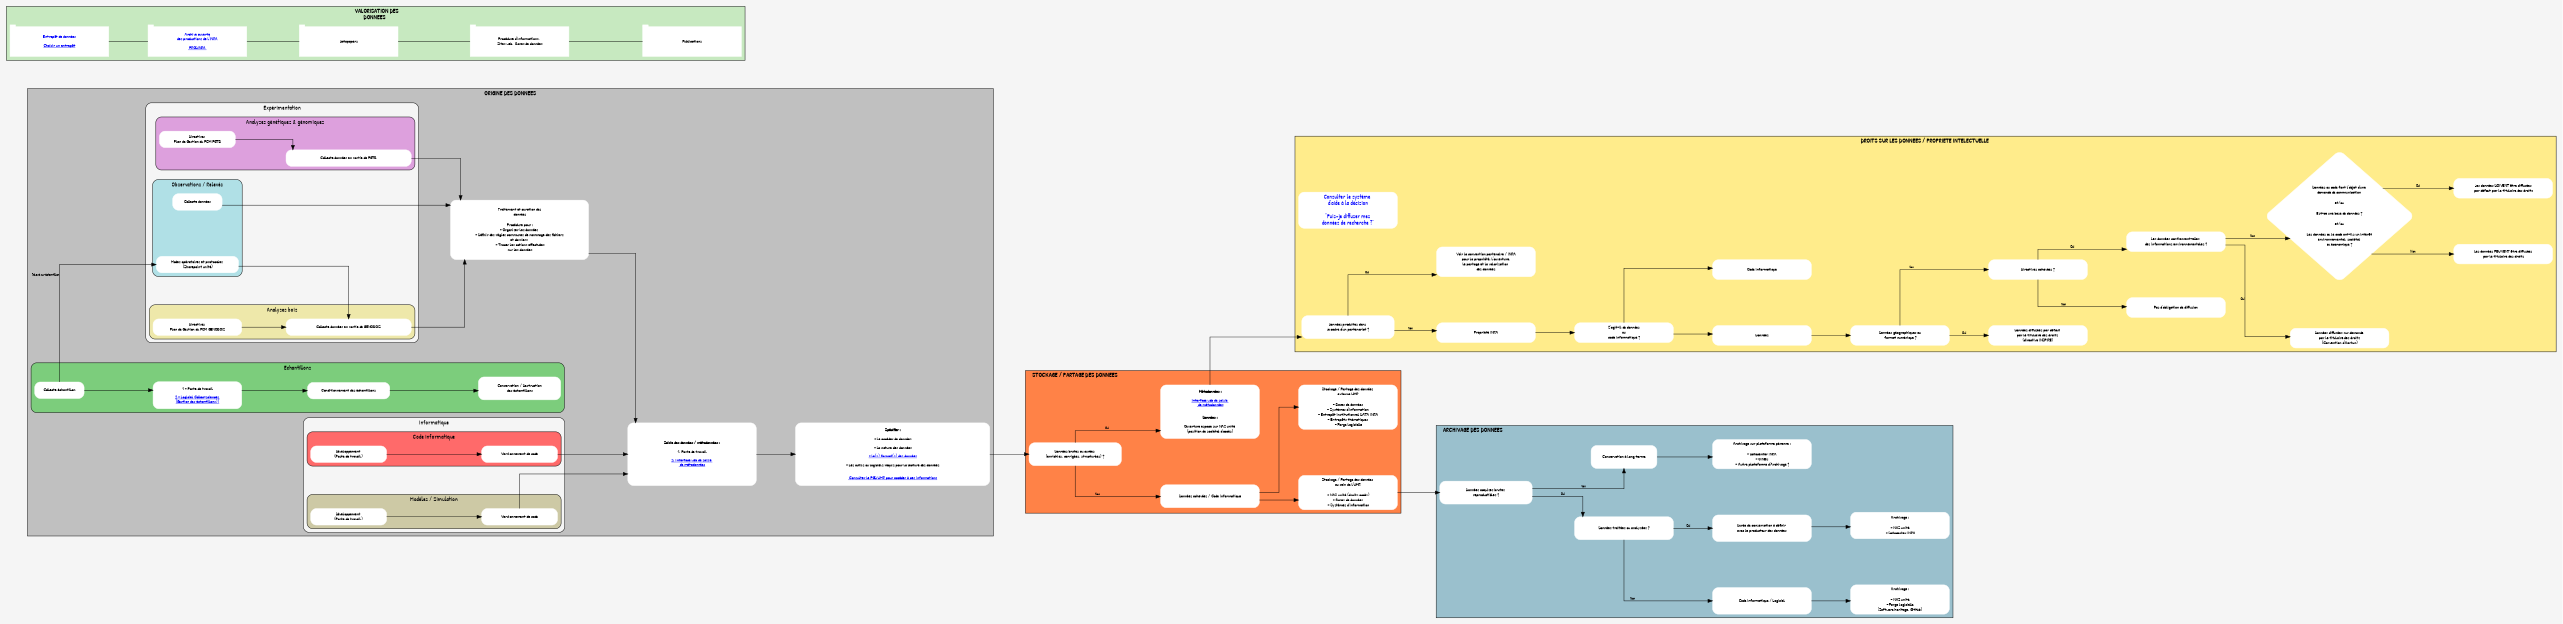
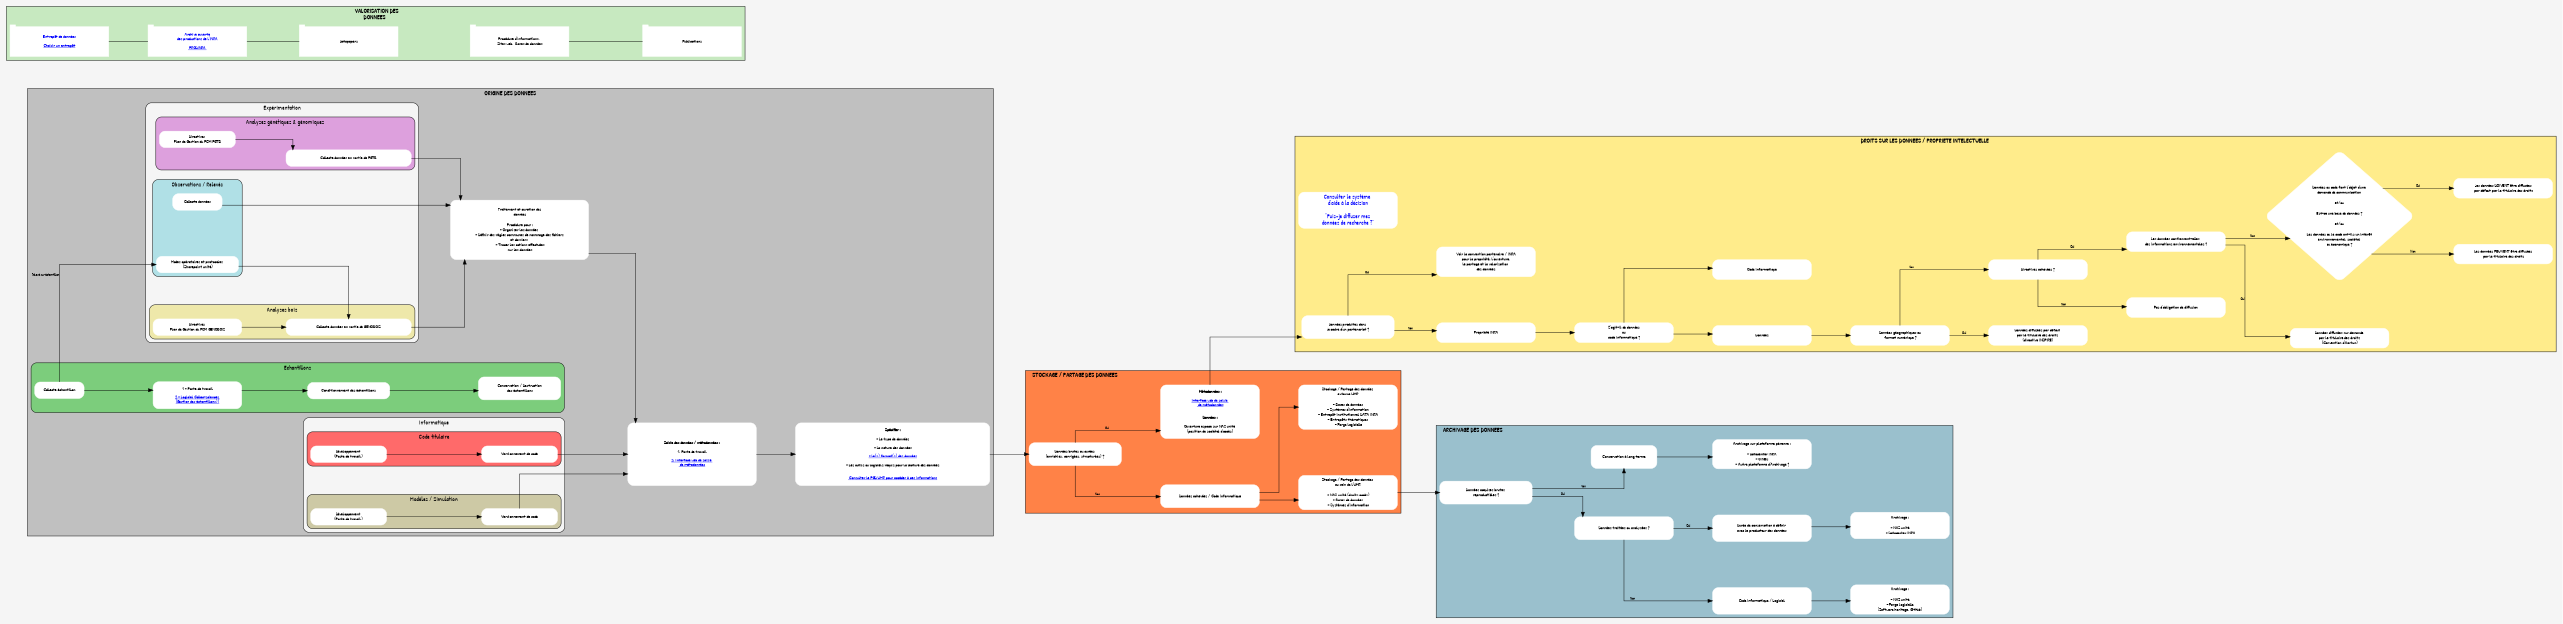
edge "Datapapers" -- "Procédure d'informations, Sites web,  Bases de données": removed
cluster "Code informatique": label "Code informatique" -> "Code titulaire"
node "Spécifier :": text "- Le accéder de données" -> "- Le type de données"
